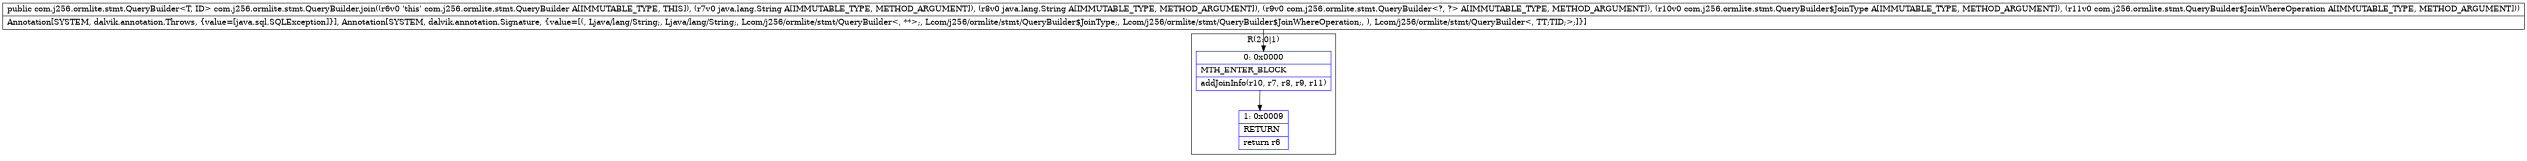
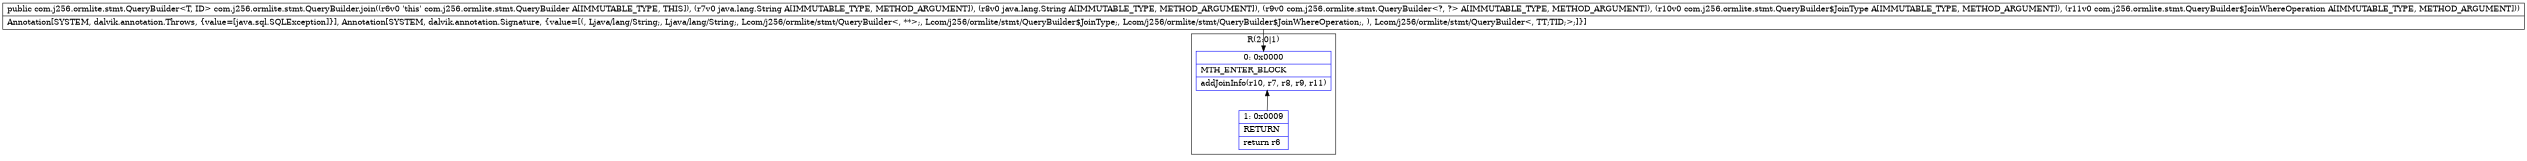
edge "0: 0x0000" -> "1: 0x0009": reversed
